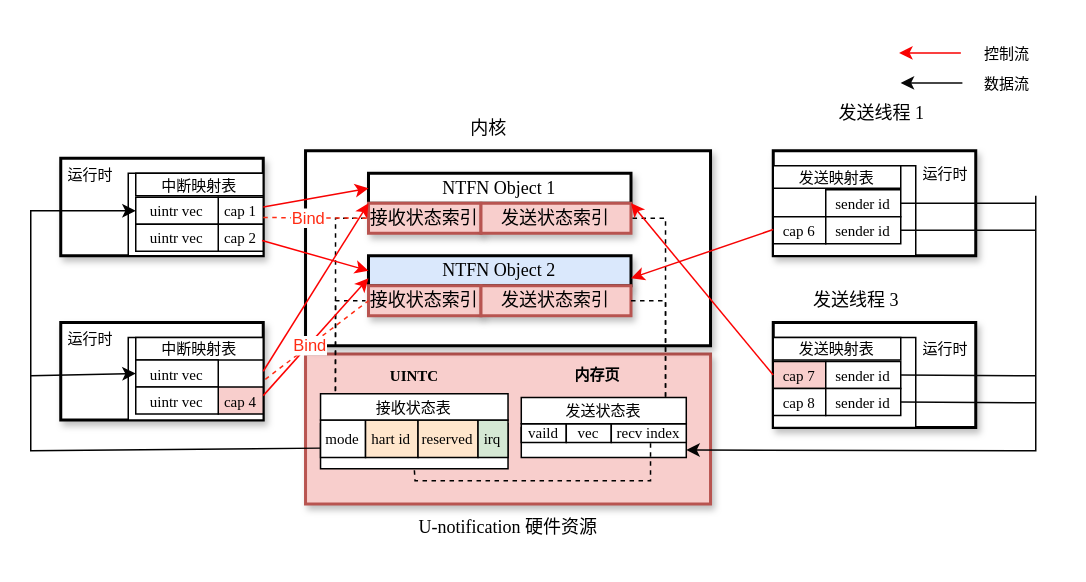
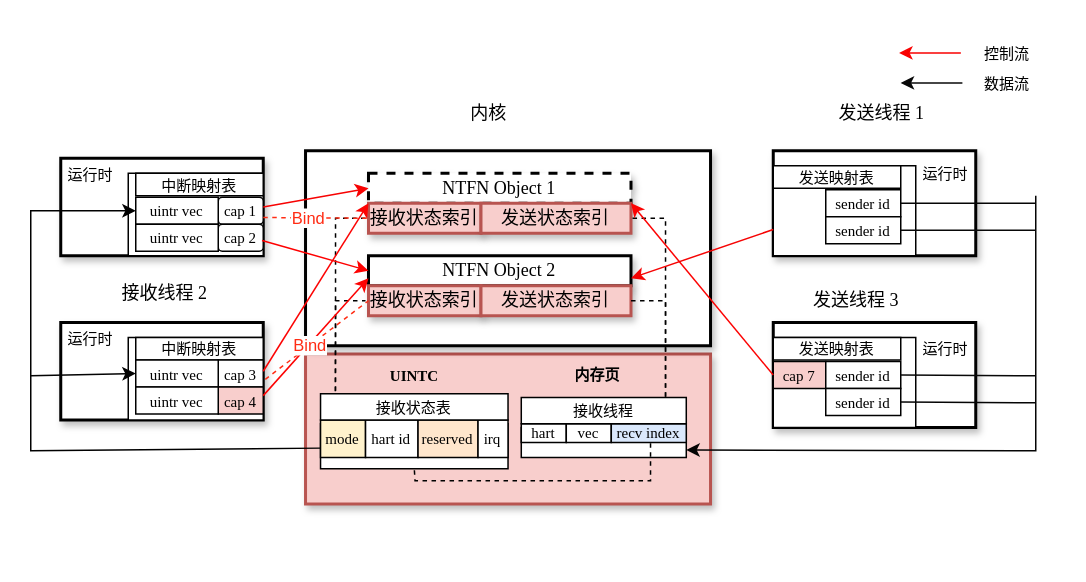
node "内核": moved (488, 128) -> (488, 113)
node "NTFN Object 1": style solid -> dashed
node "cap 1": shape rectangle -> rounded rectangle
node "cap 6": removed
node "cap 2": shape rectangle -> rounded rectangle
node "NTFN Object 2": fillcolor #dae8fc -> #ffffff
node "接收线程 2": added
node "cap 3": added
node "cap 8": removed
node "发送状态表": label "发送状态表" -> "接收线程"
node "vaild": label "vaild" -> "hart"
node "recv index": fillcolor #ffffff -> #dae8fc
node "mode": fillcolor #ffffff -> #fff2cc
node "hart id": fillcolor #ffe6cc -> #ffffff
node "irq": fillcolor #d5e8d4 -> #ffffff
node "U-notification 硬件资源": removed
